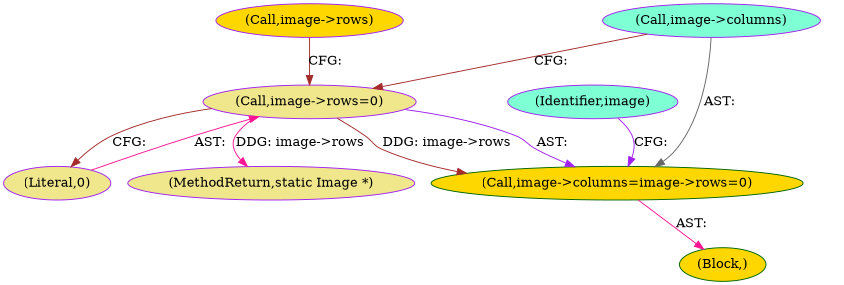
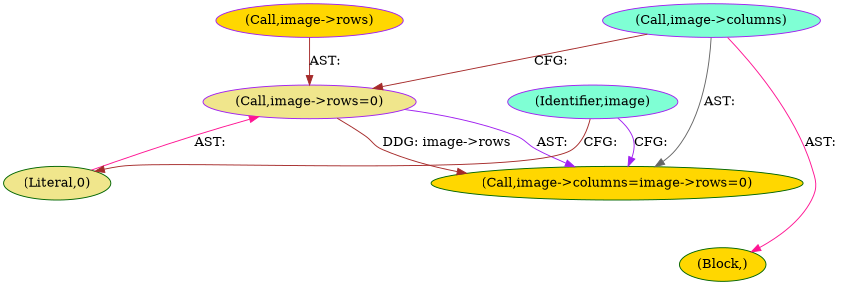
edge "(Call,image->rows)" -> "(Call,image->rows=0)": label "CFG: " -> "AST: "
edge "(Call,image->rows=0)" -> "(Literal,0)": now "(Identifier,image)" -> "(Literal,0)"
node "(Literal,0)": color purple -> darkgreen
node "(MethodReturn,static Image *)": removed
edge "(Call,image->columns=image->rows=0)" -> "(Block,)": now "(Call,image->columns)" -> "(Block,)"
